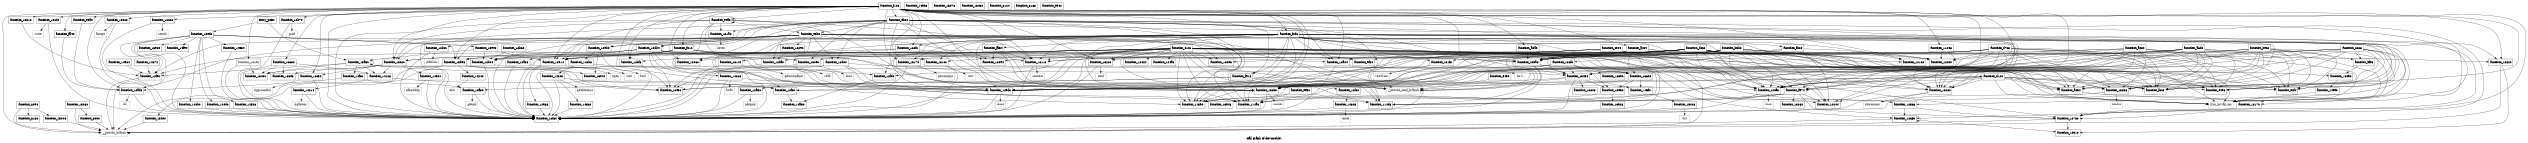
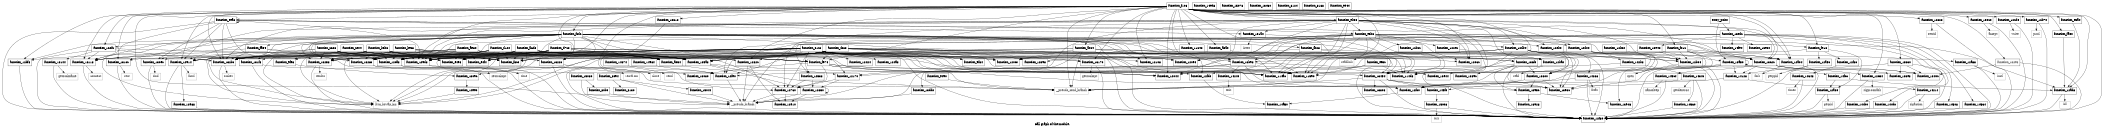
edge "function_ae80" -> "function_f974": now "function_ae80" -> "function_13080"
edge "function_135a8" -> "function_d120": reversed
